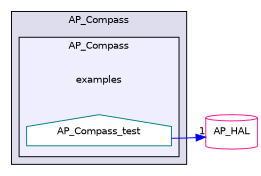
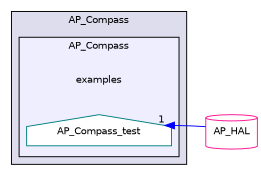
edge "AP_Compass_test" -> "AP_HAL": reversed
